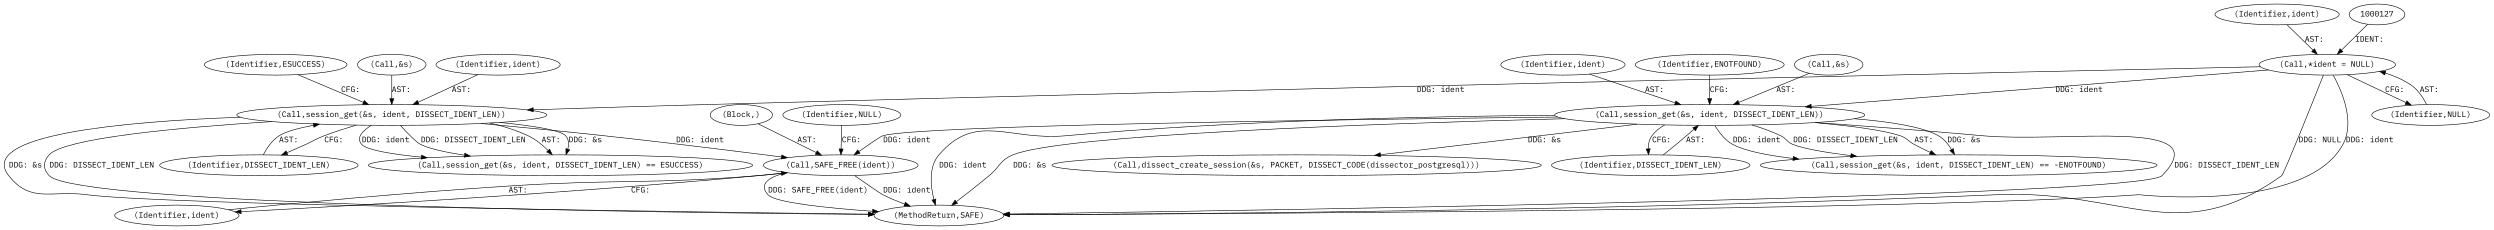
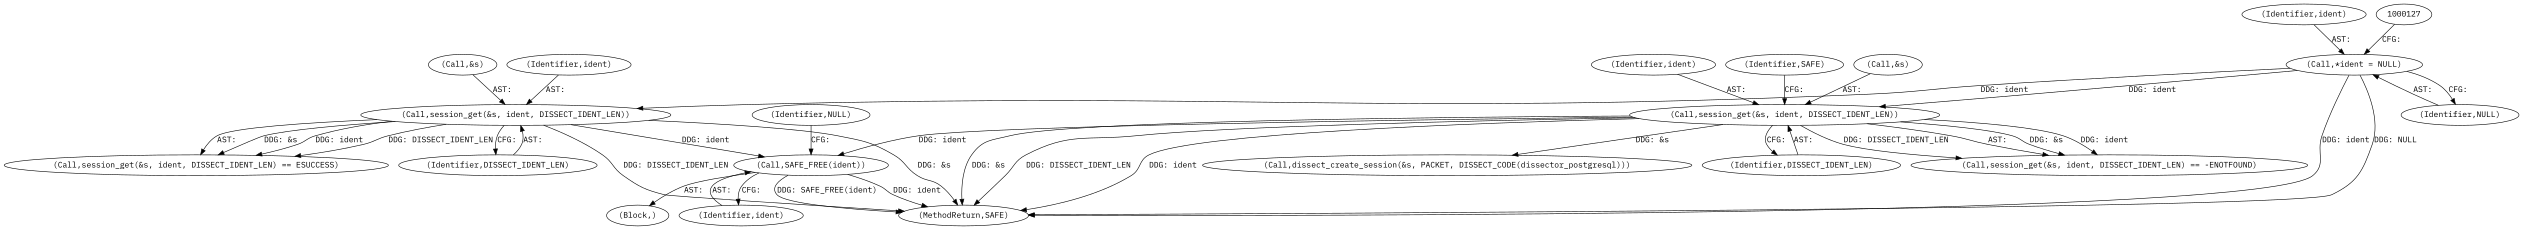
edge "1000127" -> "(Call,*ident = NULL)": label "IDENT: " -> "CFG: "
node "(Identifier,ESUCCESS)": removed
node "(Identifier,ENOTFOUND)": label "(Identifier,ENOTFOUND)" -> "(Identifier,SAFE)"
edge "(Block,)" -> "(Call,SAFE_FREE(ident))": reversed
